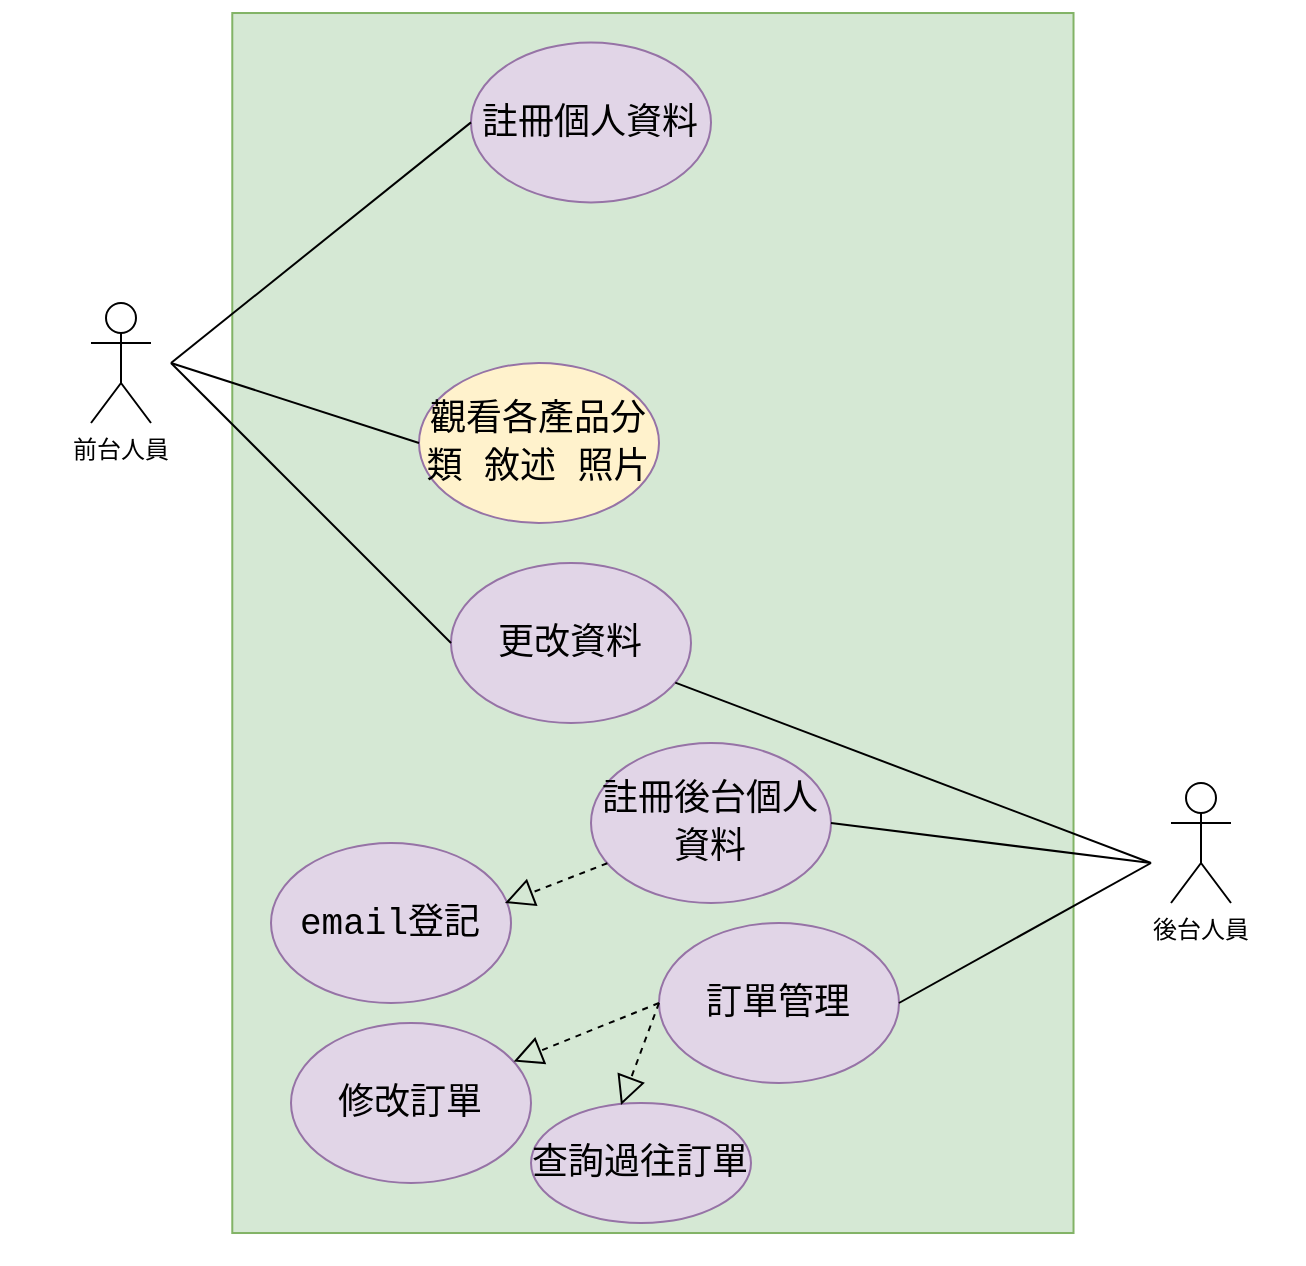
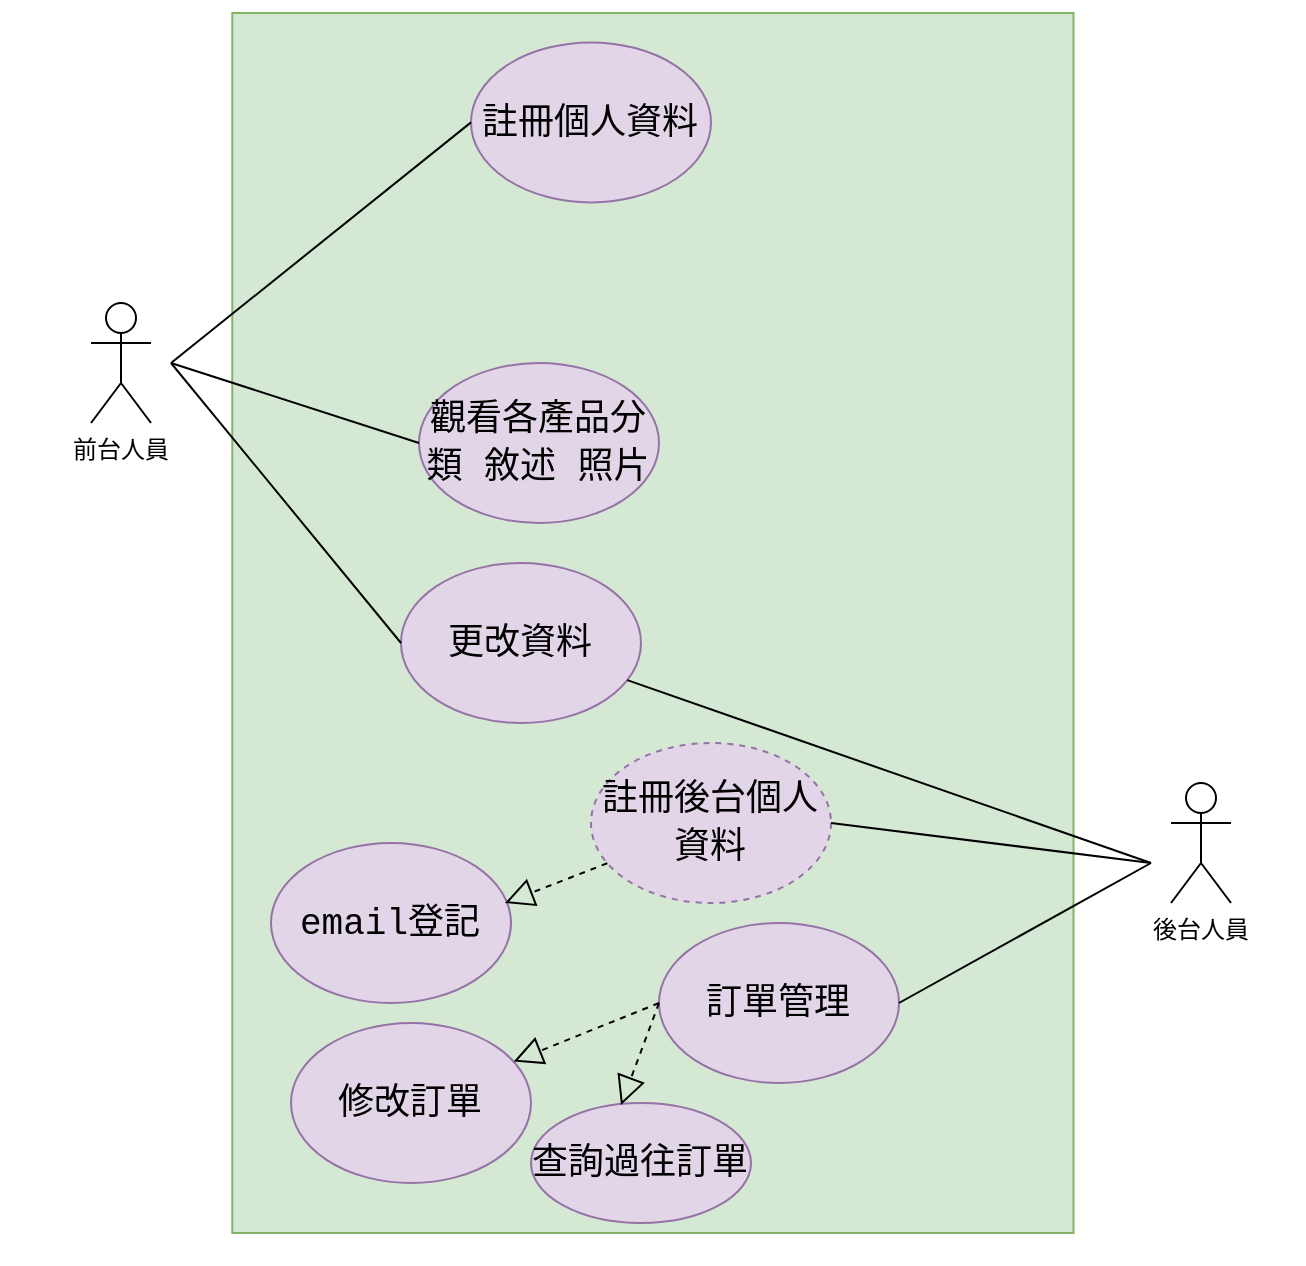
node "觀看各產品分類 敘述 照片": fillcolor #fff2cc -> #e1d5e7
node "更改資料": moved (571, 643) -> (521, 643)
node "註冊後台個人資料": style solid -> dashed
